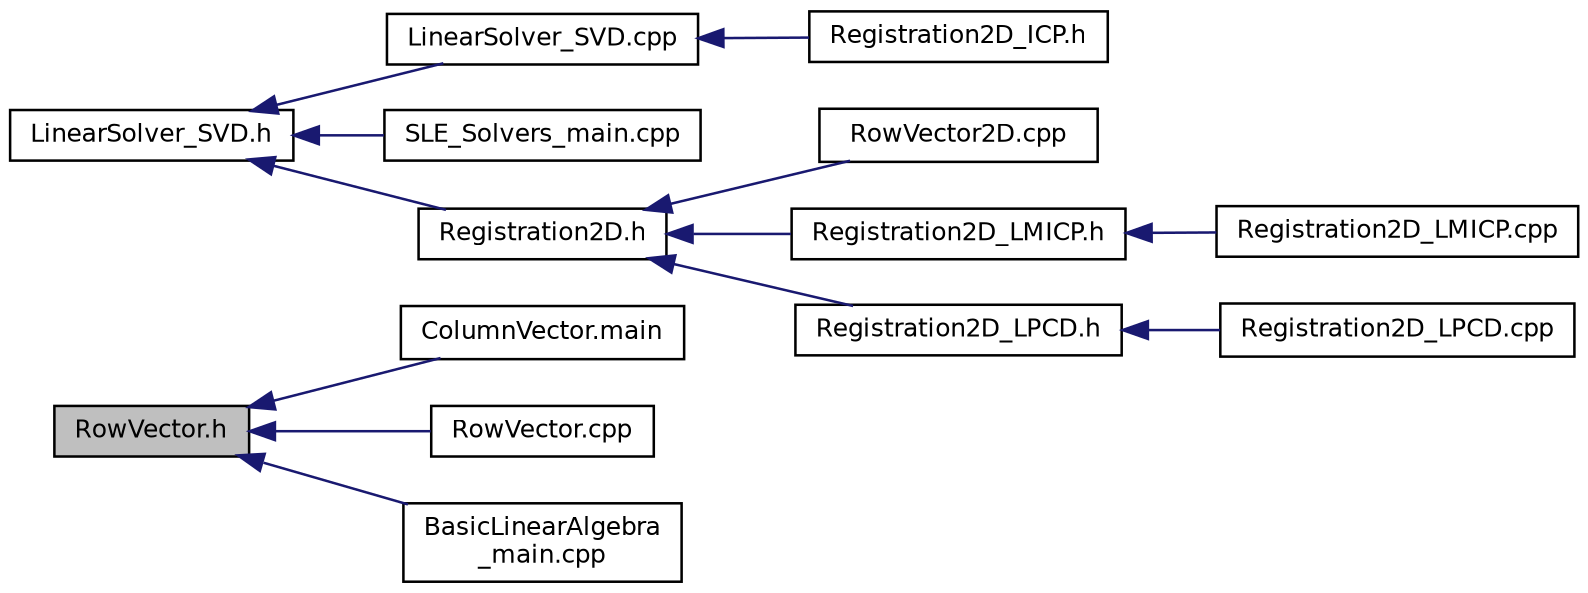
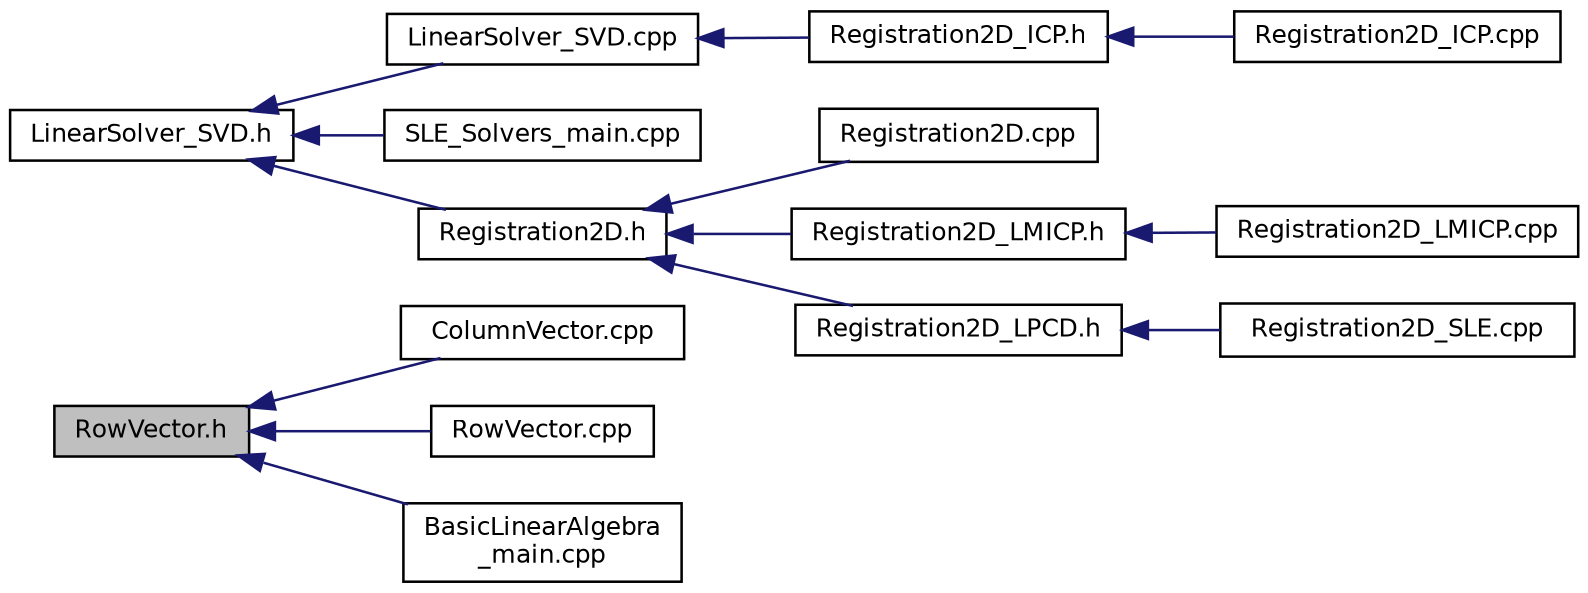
node "Registration2D_ICP.cpp": added
node "RowVector2D.cpp": label "RowVector2D.cpp" -> "Registration2D.cpp"
node "Registration2D_LPCD.cpp": label "Registration2D_LPCD.cpp" -> "Registration2D_SLE.cpp"
node "ColumnVector.main": label "ColumnVector.main" -> "ColumnVector.cpp"
